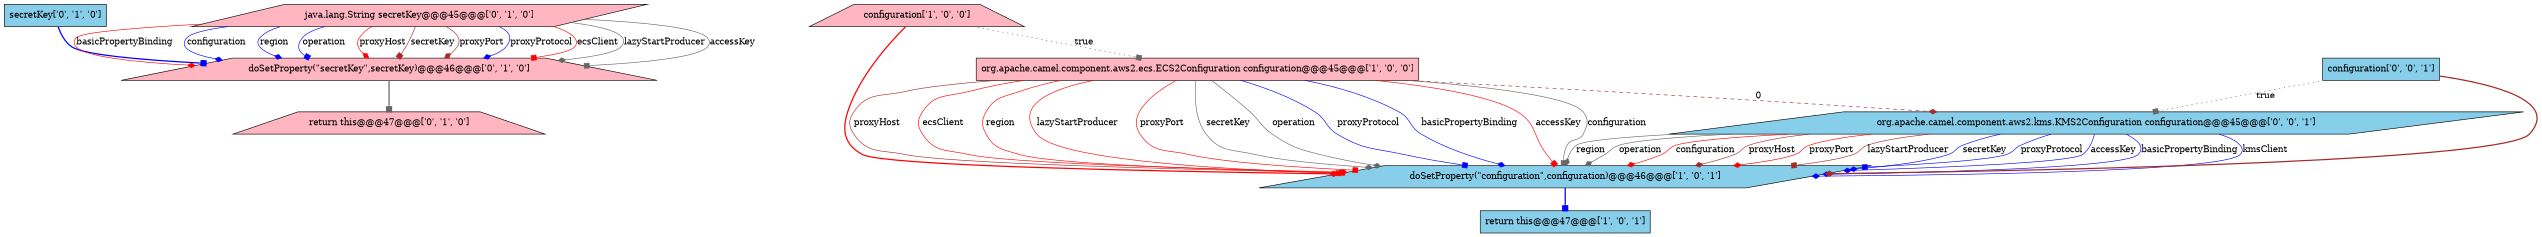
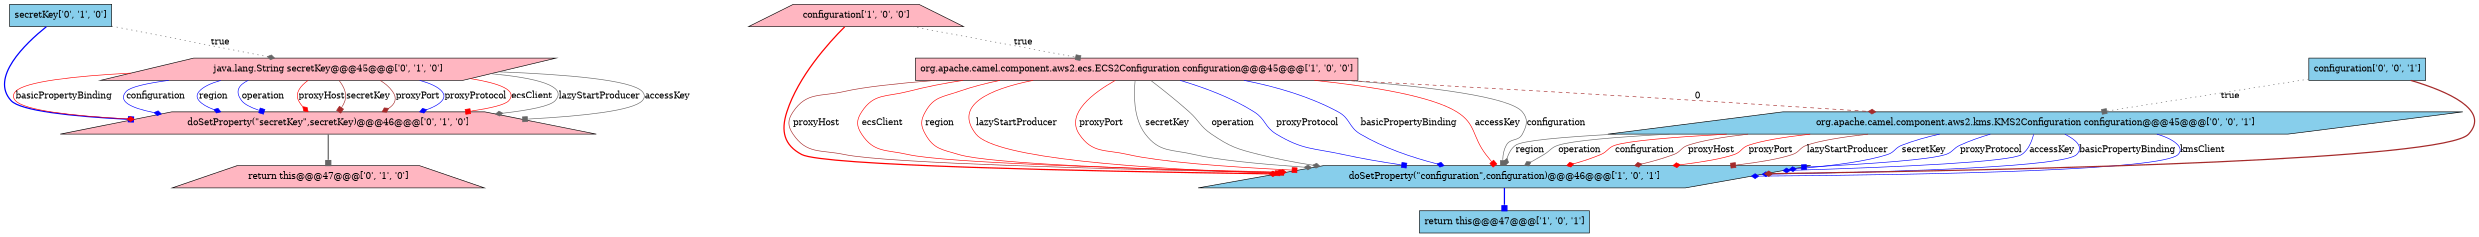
edge "secretKey['0', '1', '0']" -> "java.lang.String secretKey@@@45@@@['0', '1', '0']": added, label "true"
